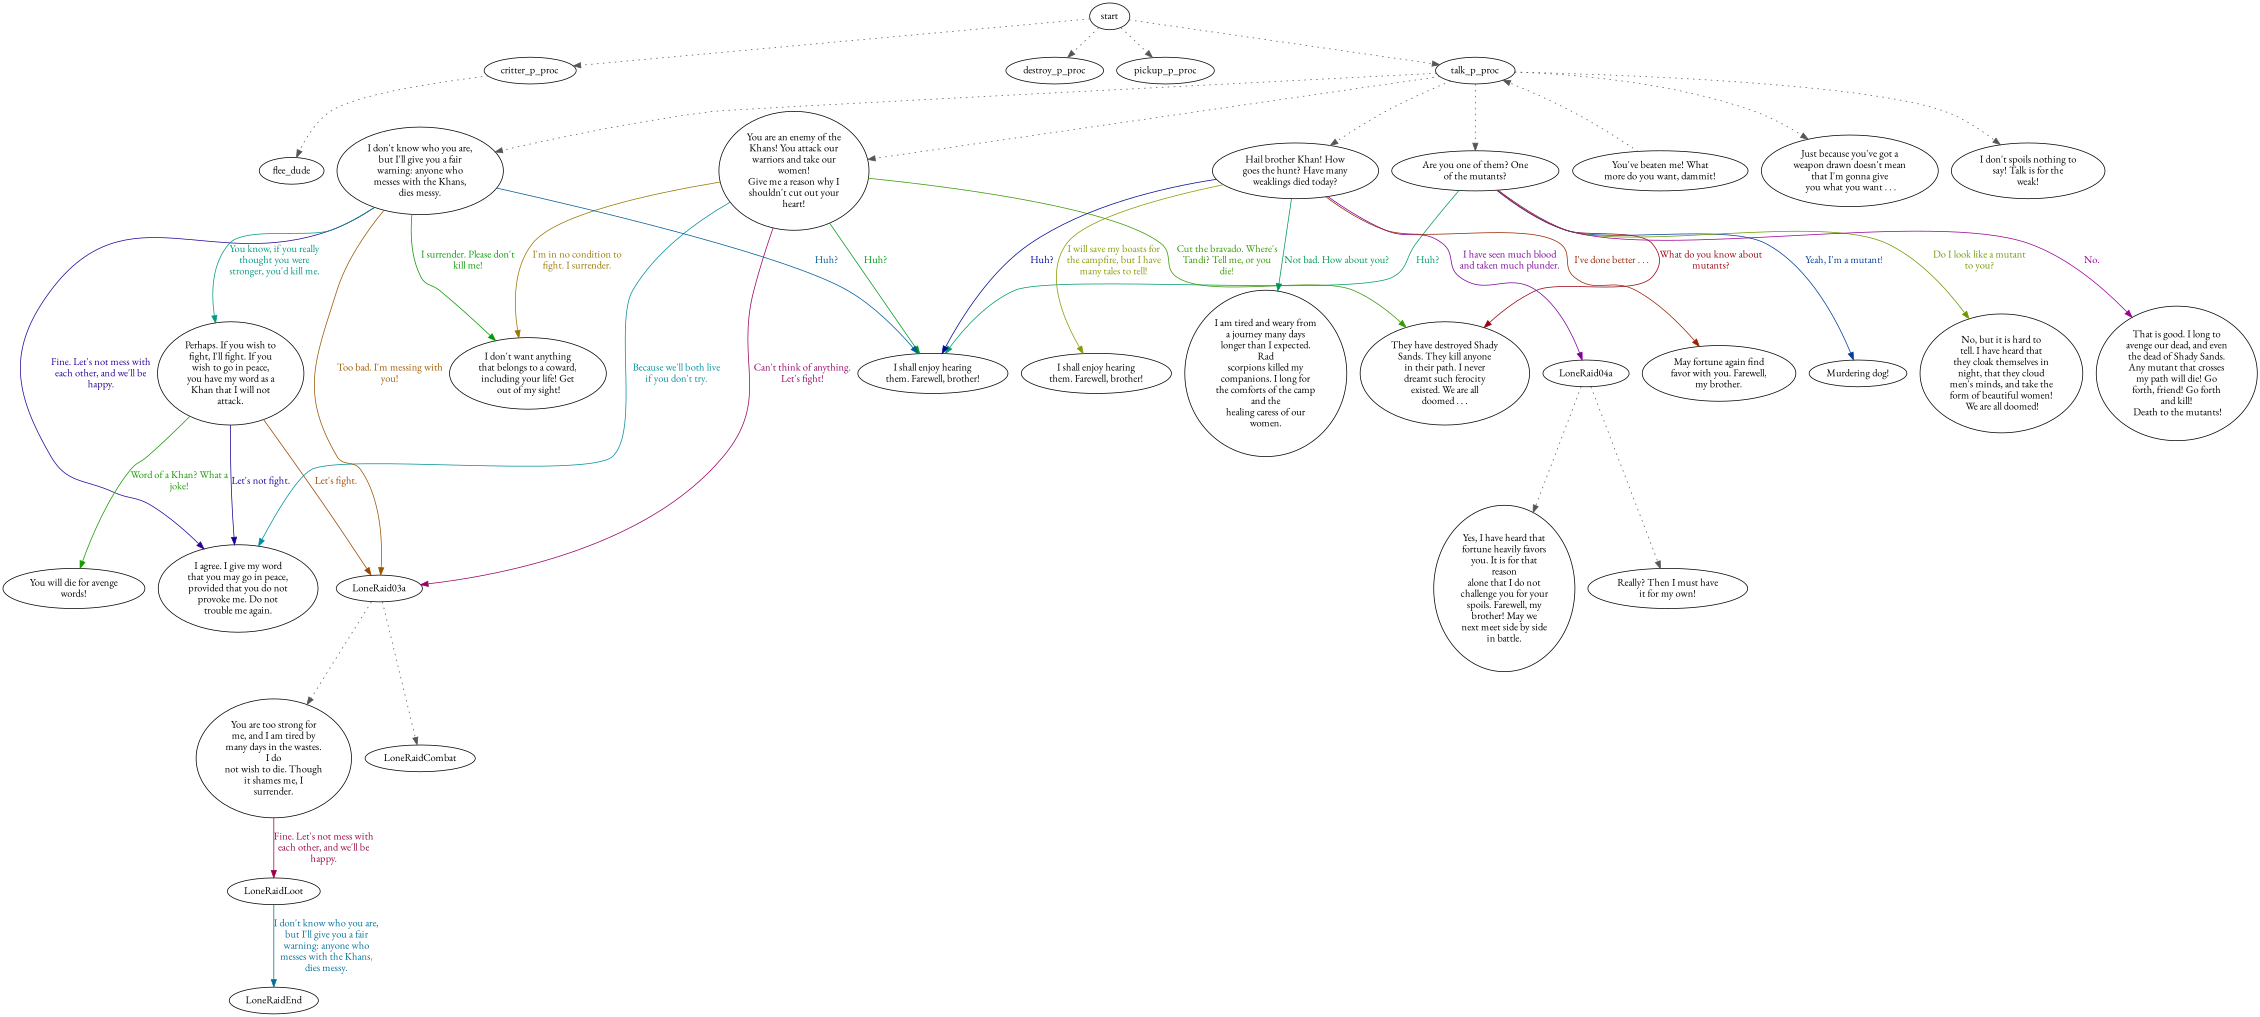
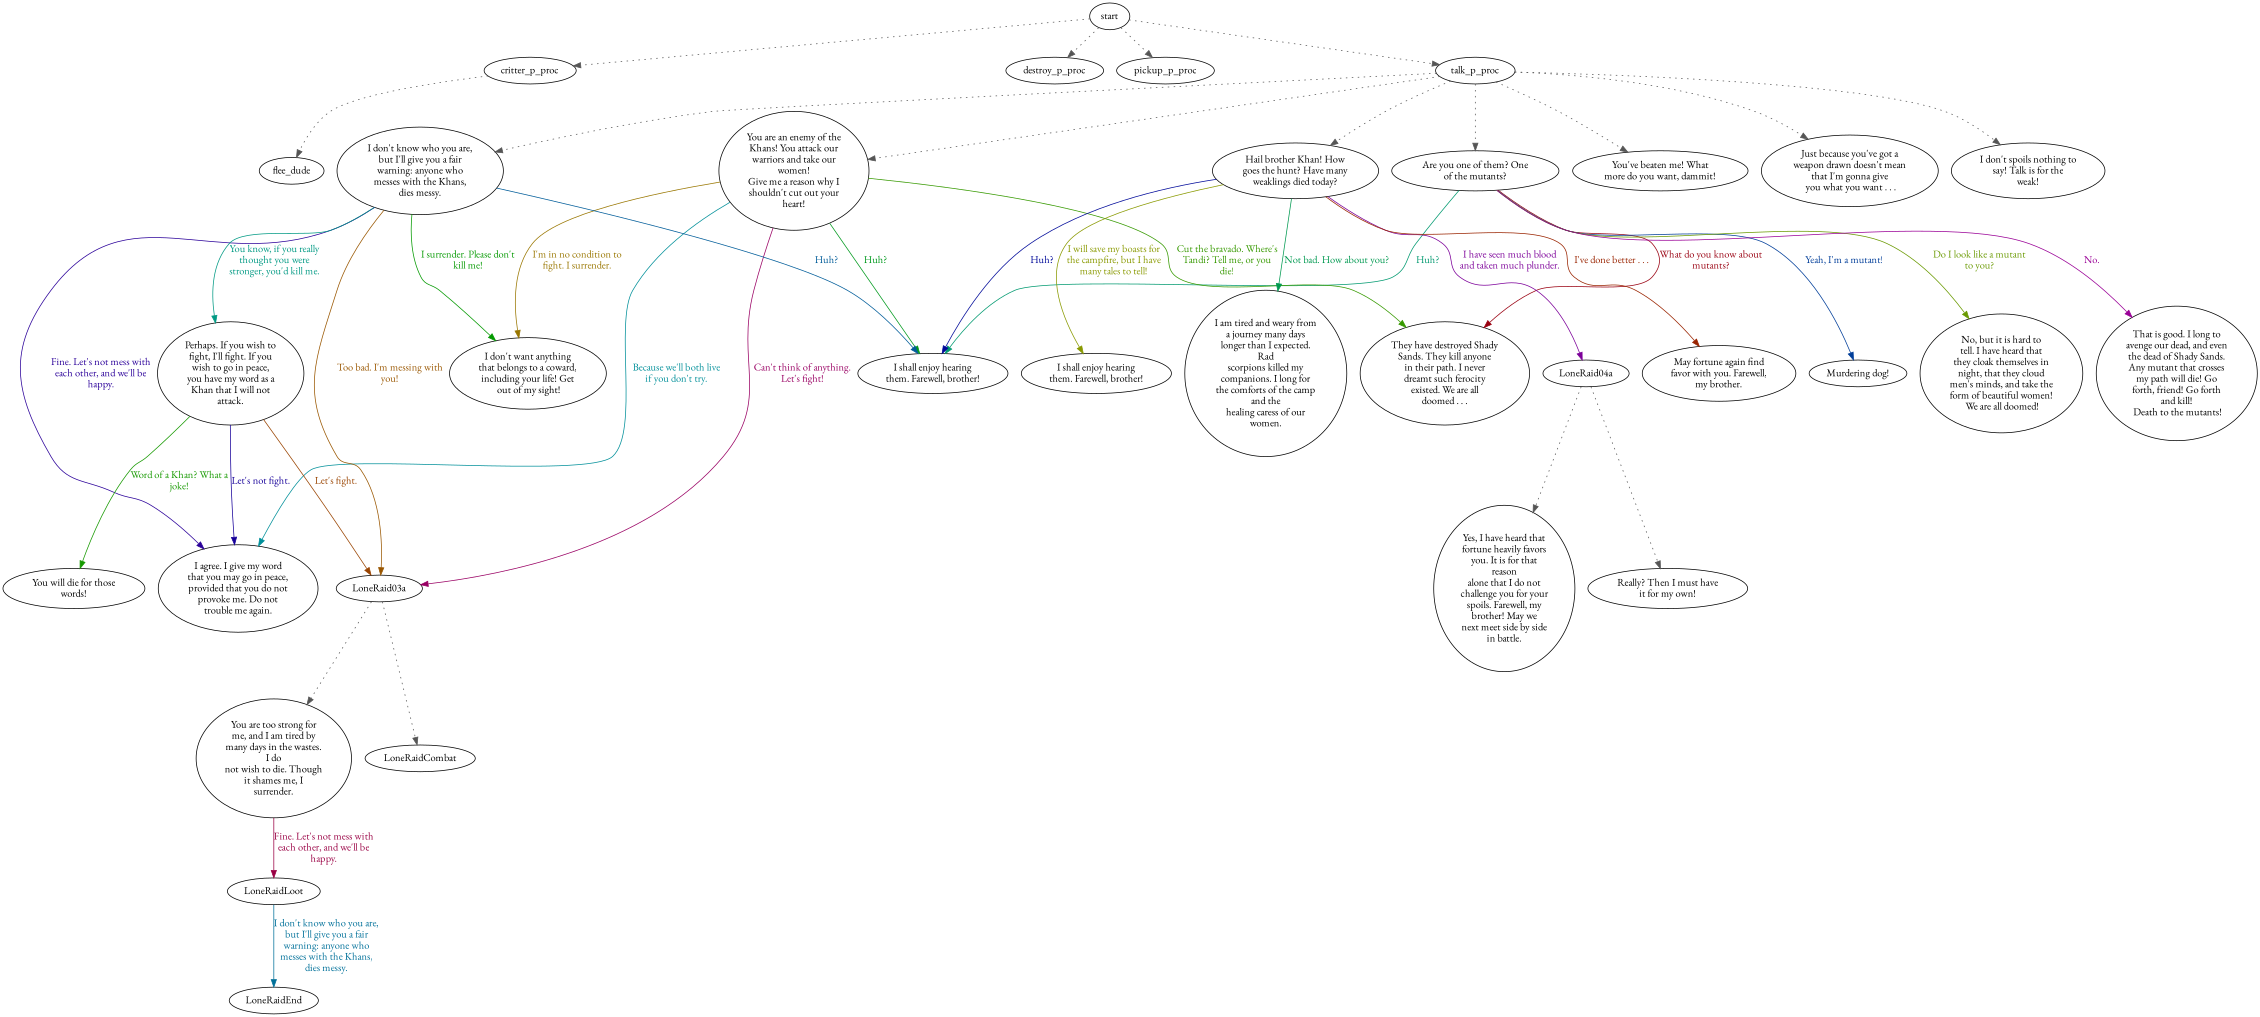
edge "You've beaten me! What more do you want, dammit!" -> "talk_p_proc": reversed
node "You will die for avenge words!": label "You will die for avenge words!" -> "You will die for those words!"
